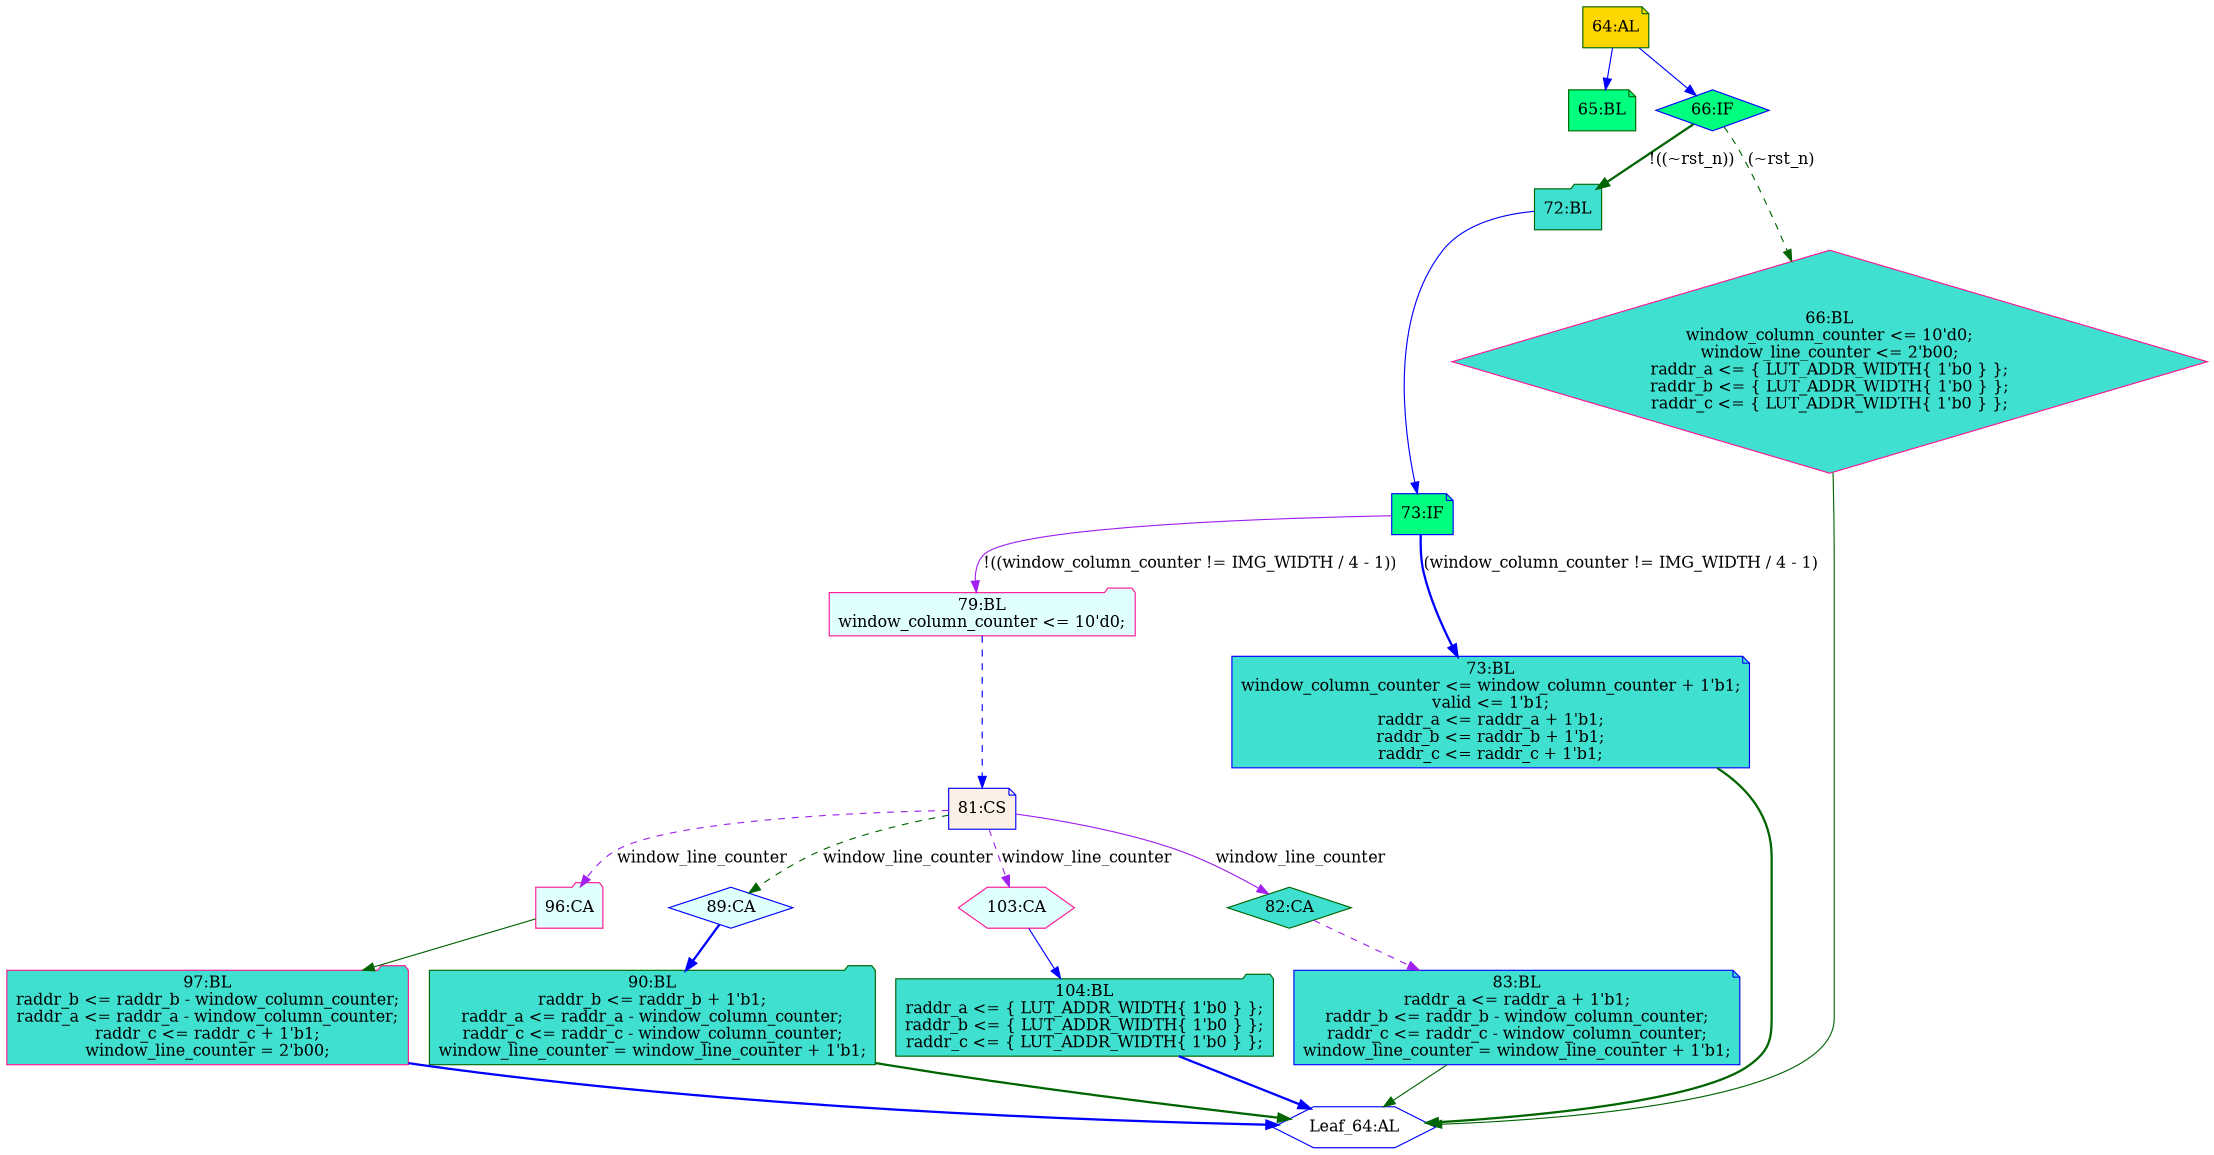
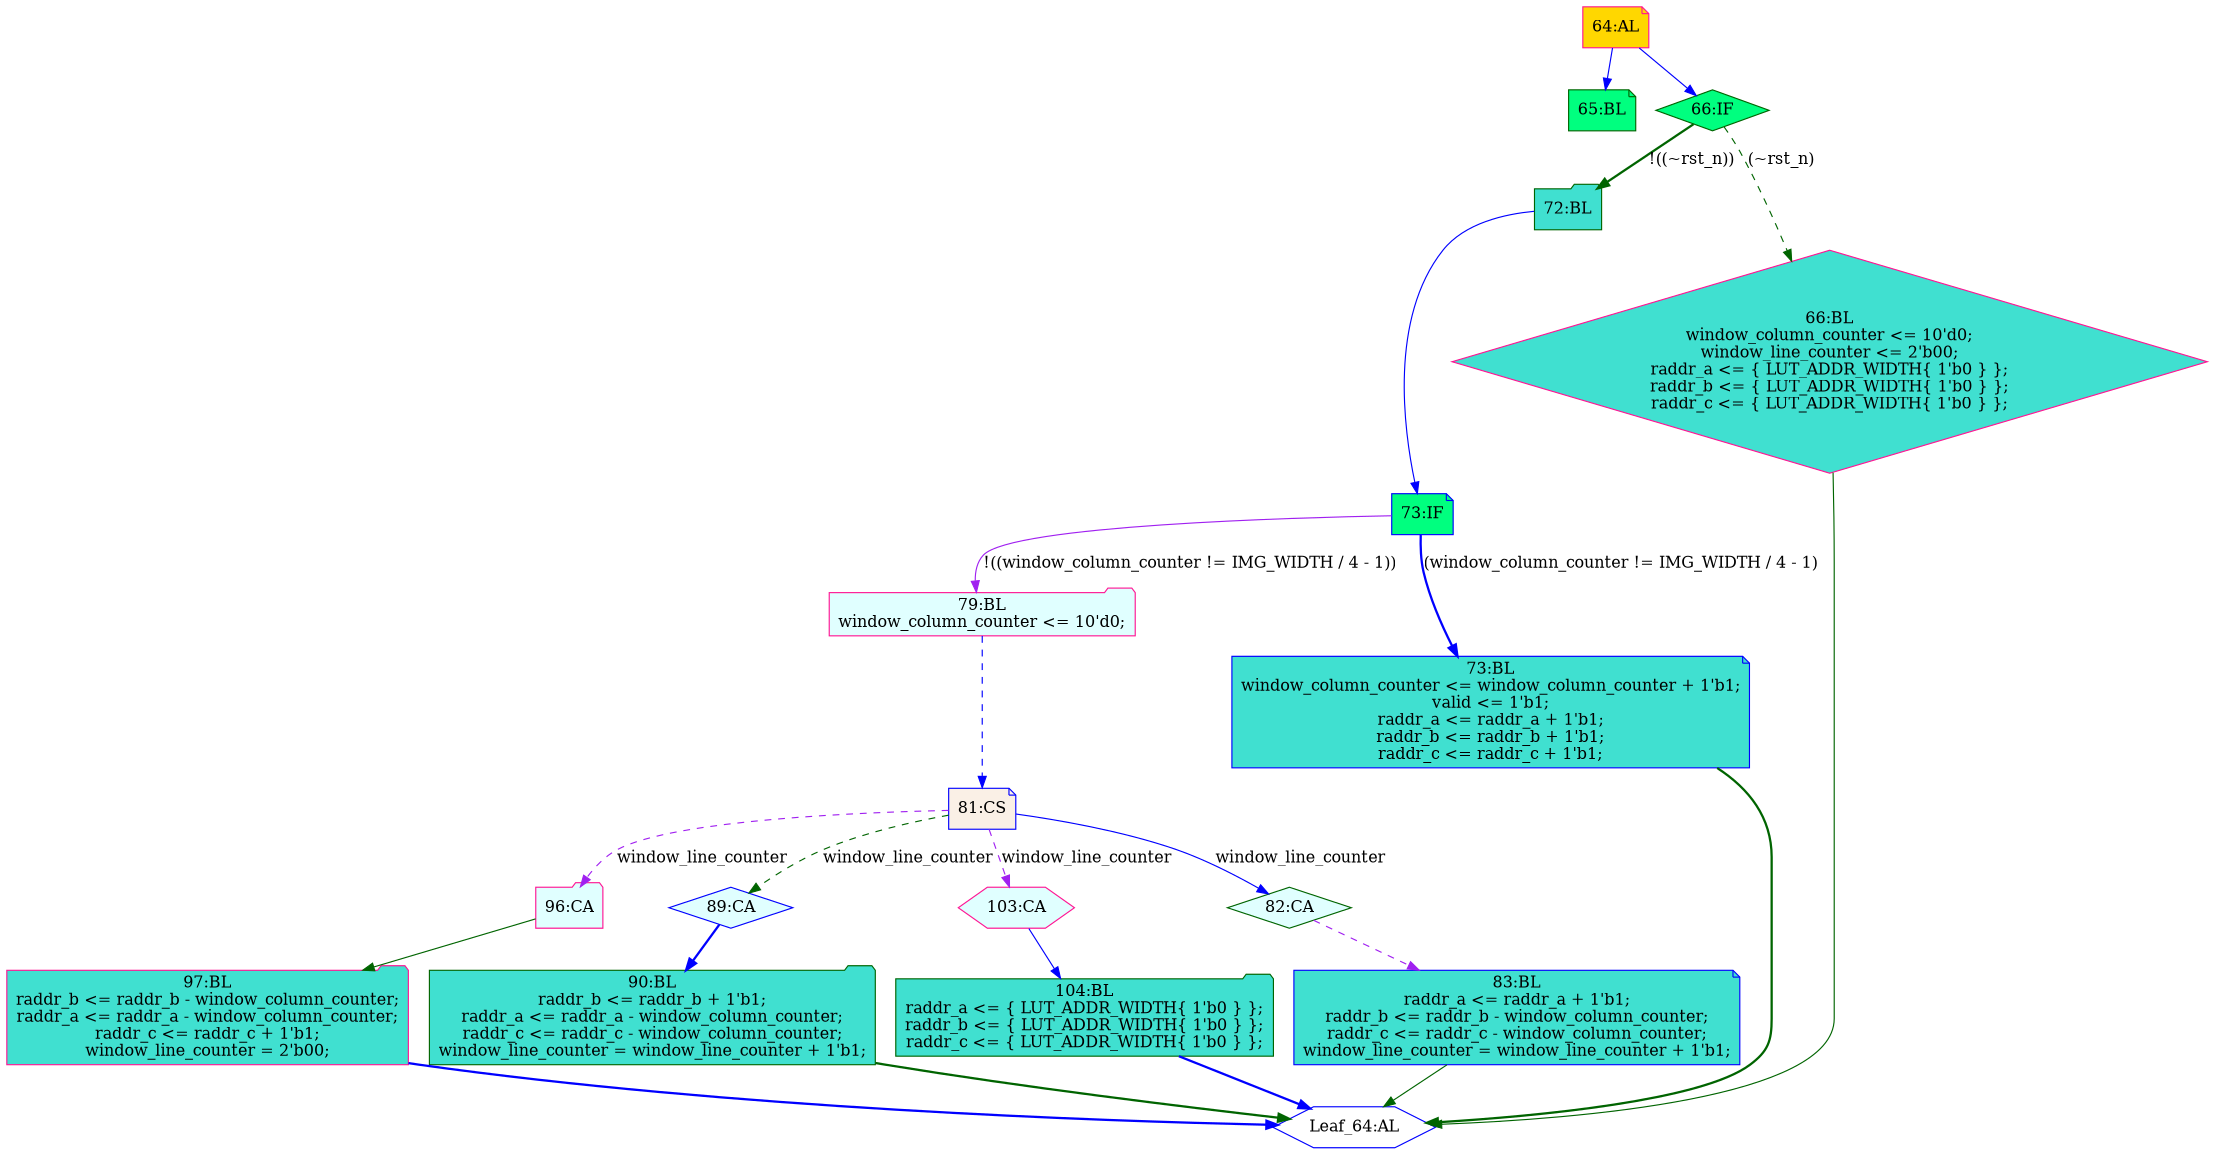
node "64:AL": color darkgreen -> deeppink
node "66:IF": color blue -> darkgreen
edge "81:CS" -> "82:CA": color purple -> blue
node "82:CA": fillcolor turquoise -> lightcyan
